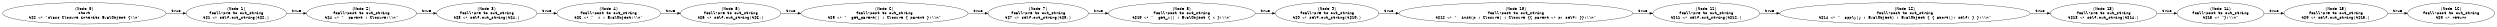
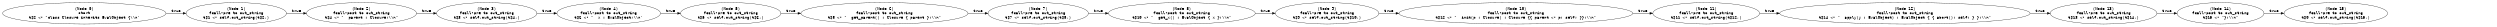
node "(Node 16) fcall-post to out_string t$0 <- return": removed
